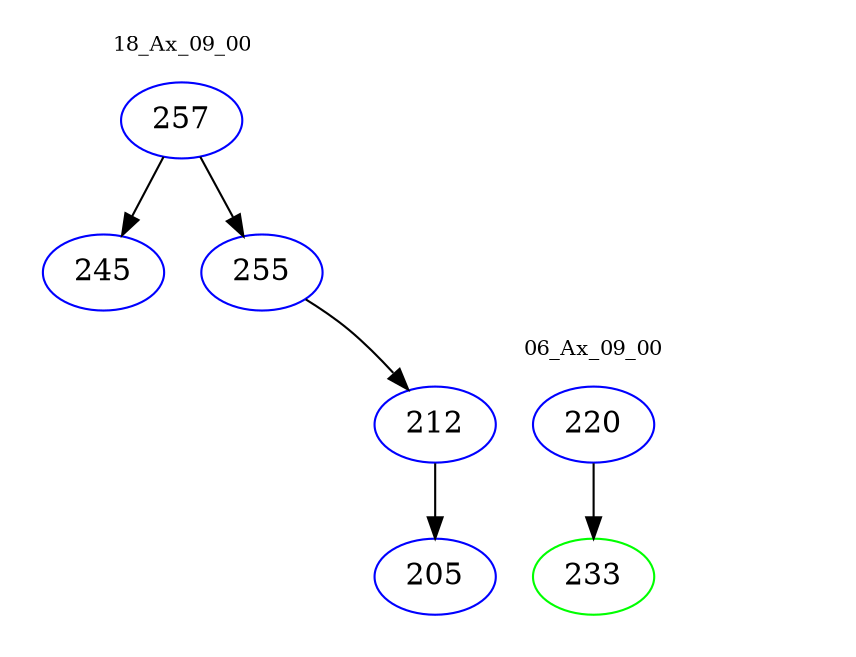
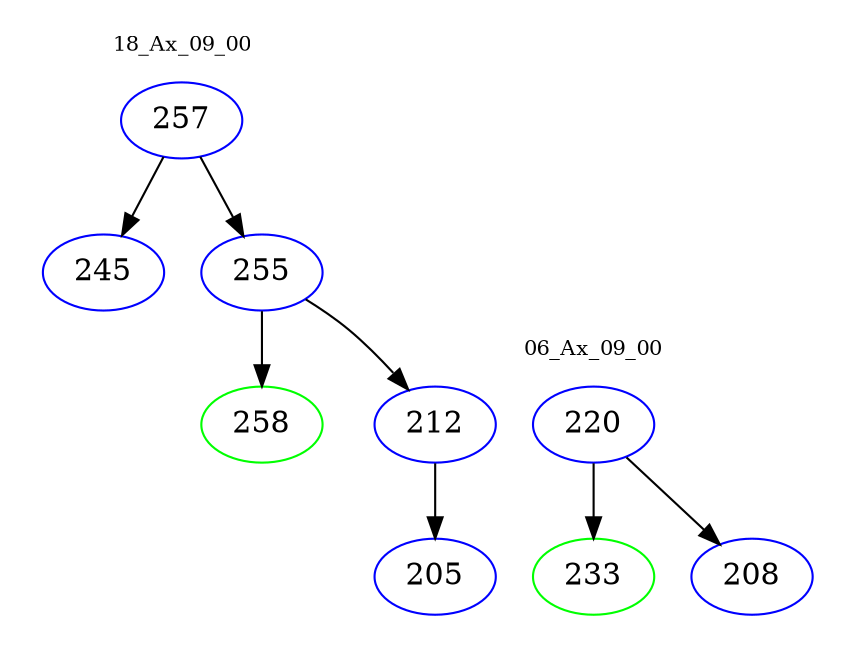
node "258": added
node "208": added
